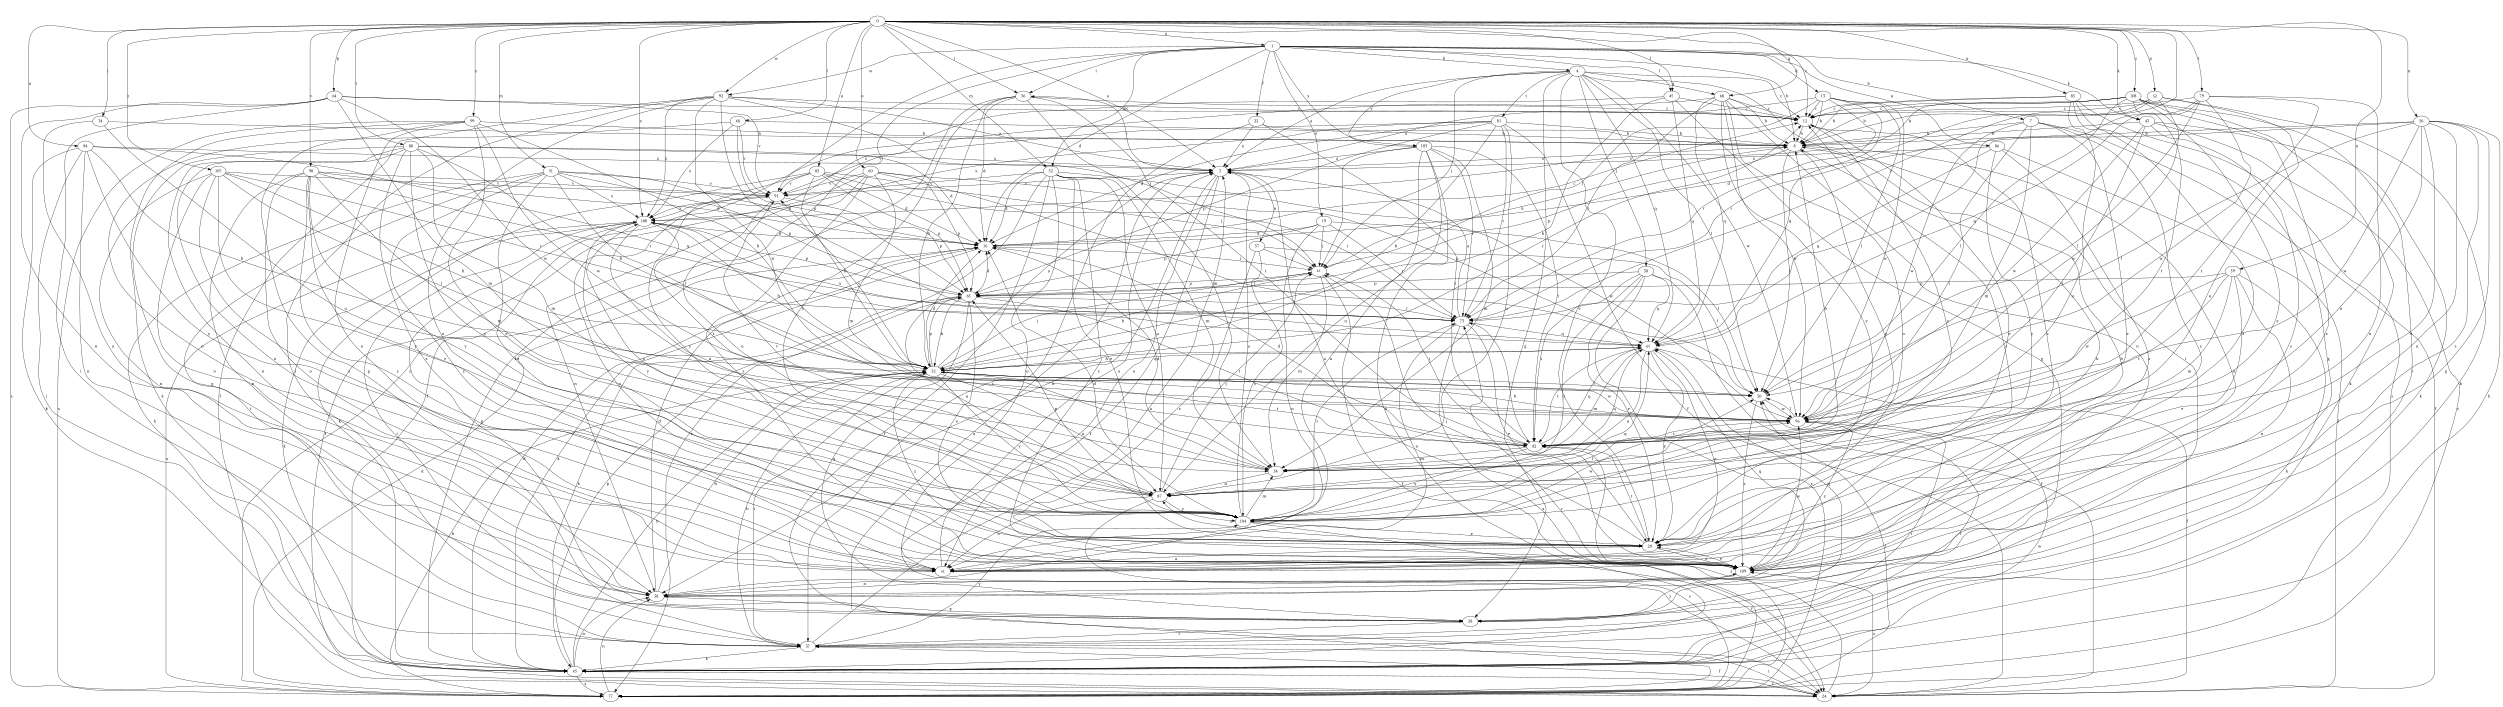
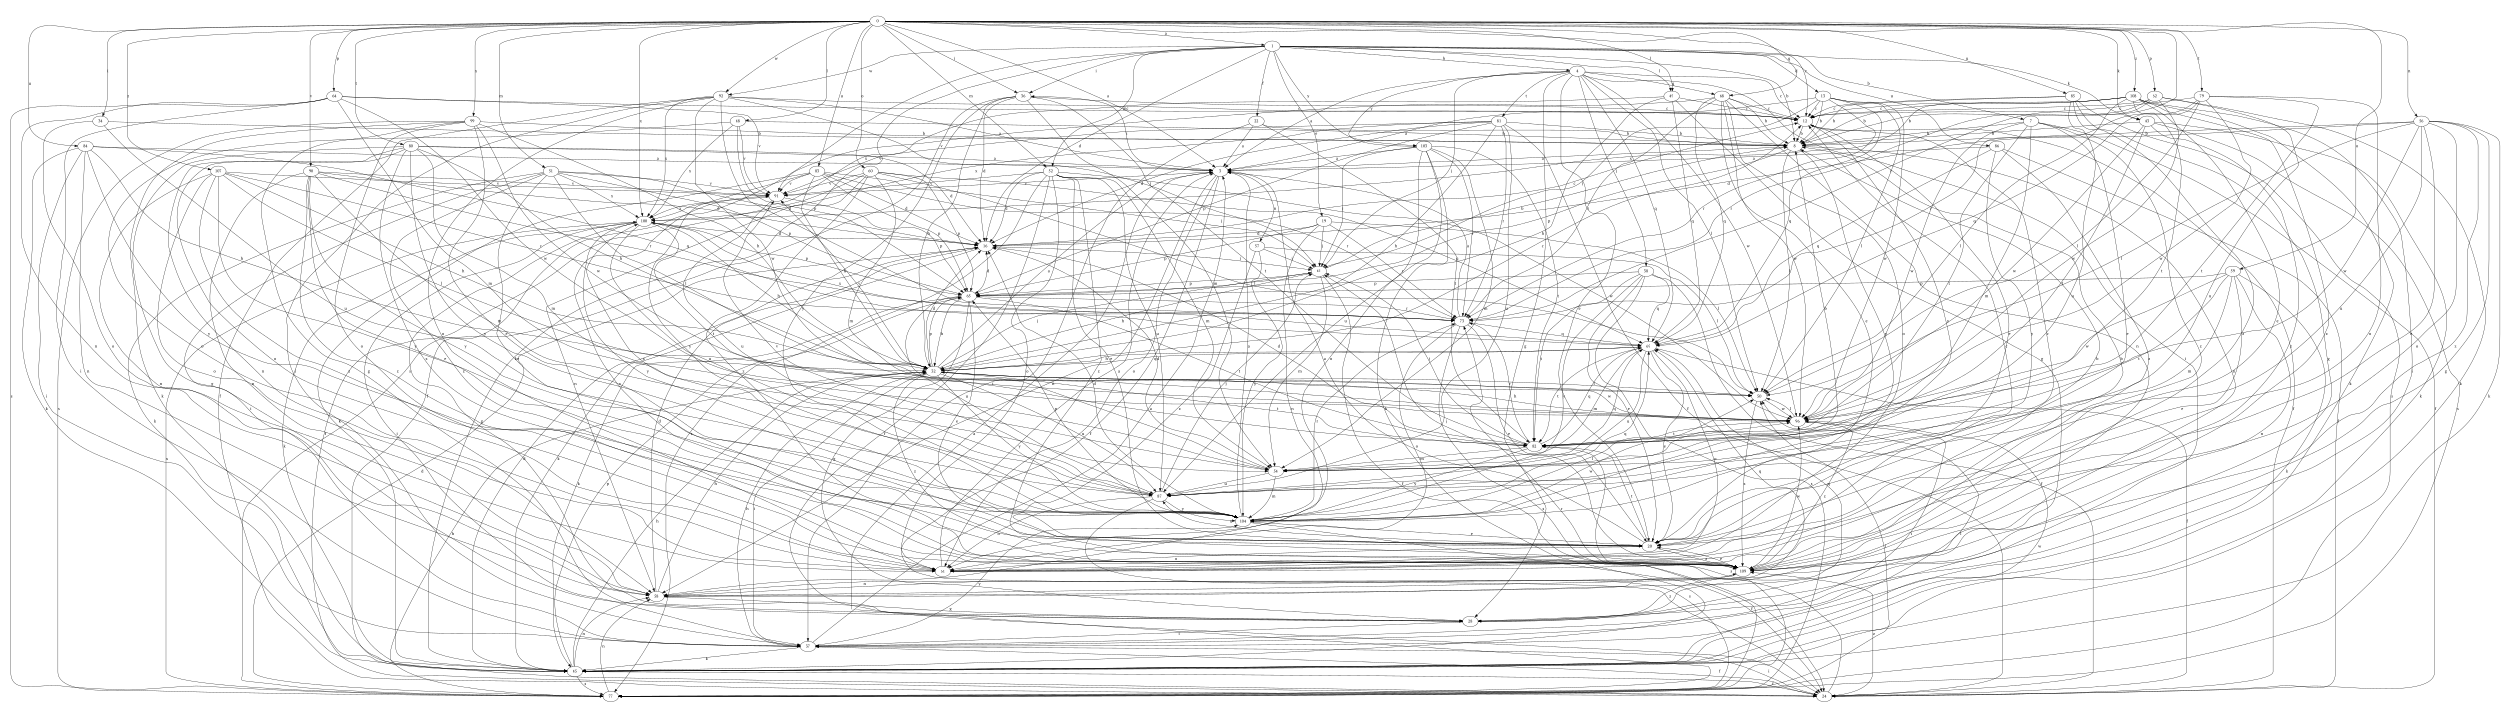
edge "12" -> "24": added, label "f"
edge "90" -> "61": removed, label "o"
edge "104" -> "54": reversed
